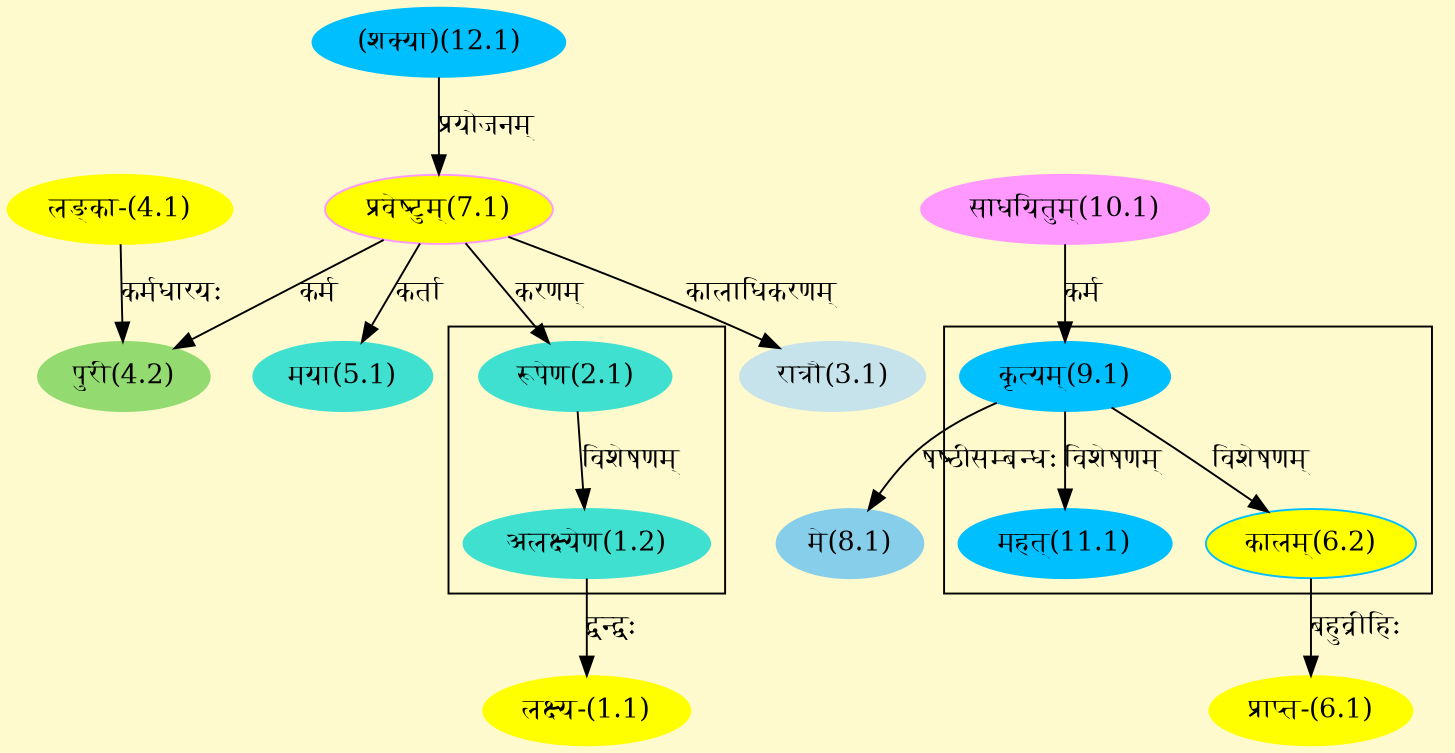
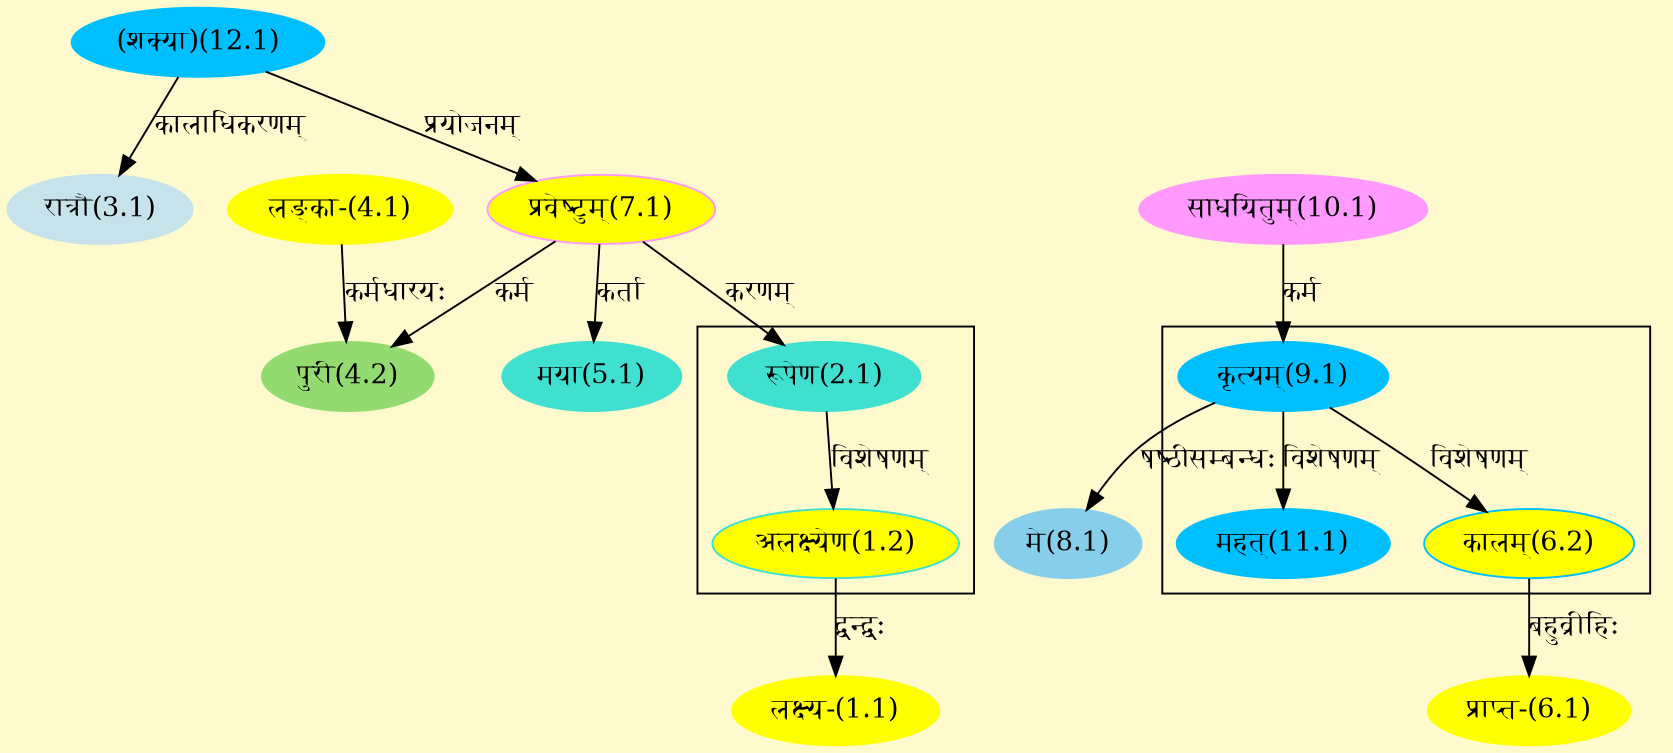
edge "प्रवेष्टुम्(7.1)" -> "रात्रौ(3.1)": now "(शक्या)(12.1)" -> "रात्रौ(3.1)"
node "अलक्ष्येण(1.2)": fillcolor #40e0d0 -> #ffff00
